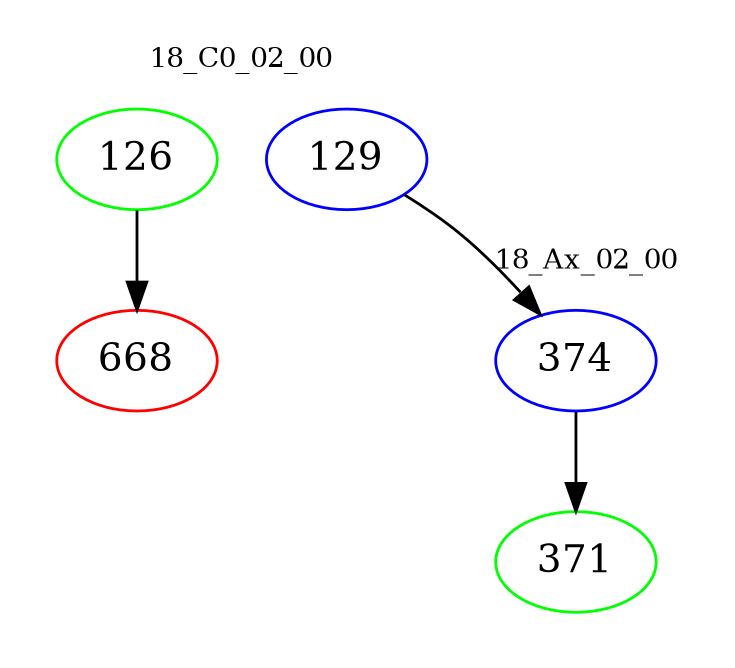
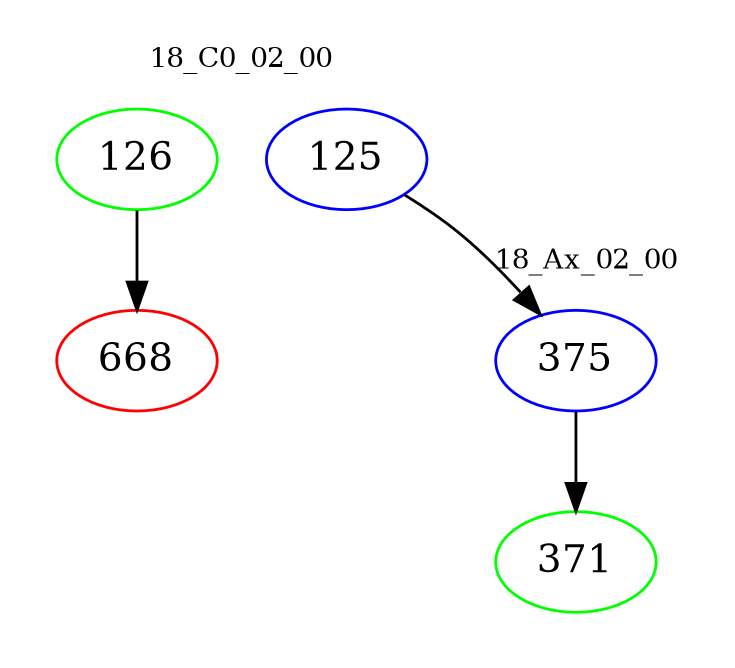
node "129": label "129" -> "125"
node "374": label "374" -> "375"
